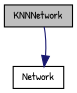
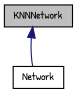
edge "KNNNetwork" -> "Network": reversed
